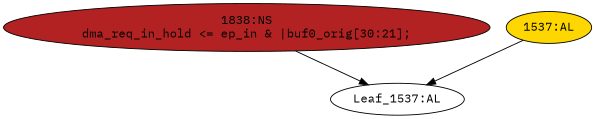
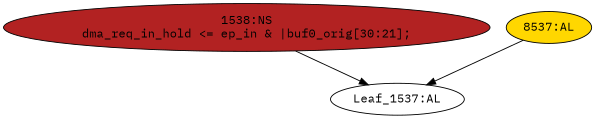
node "1838:NS dma_req_in_hold <= ep_in & |buf0_orig[30:21];": label "1838:NS dma_req_in_hold <= ep_in & |buf0_orig[30:21];" -> "1538:NS dma_req_in_hold <= ep_in & |buf0_orig[30:21];"
node "1537:AL": label "1537:AL" -> "8537:AL"
